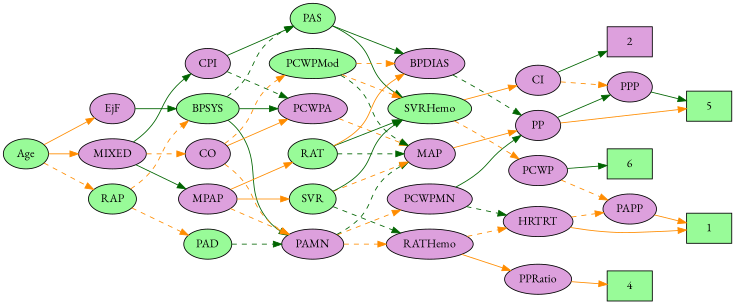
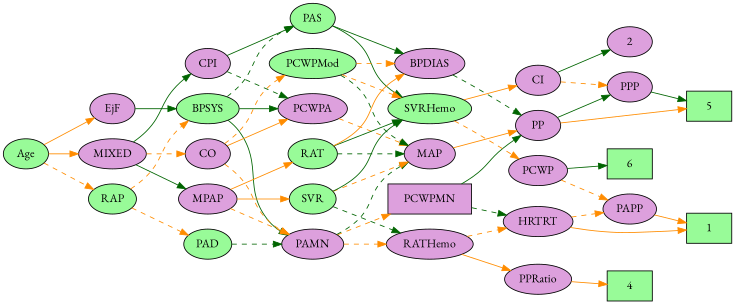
node "2": shape box -> ellipse
node "PCWPMN": shape ellipse -> box
